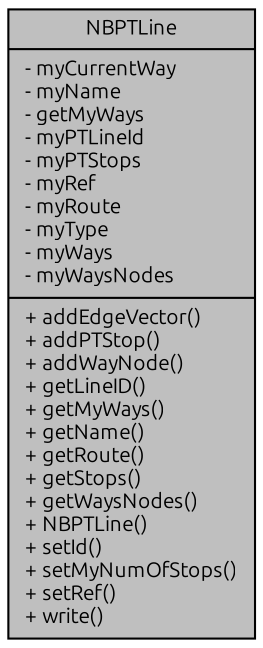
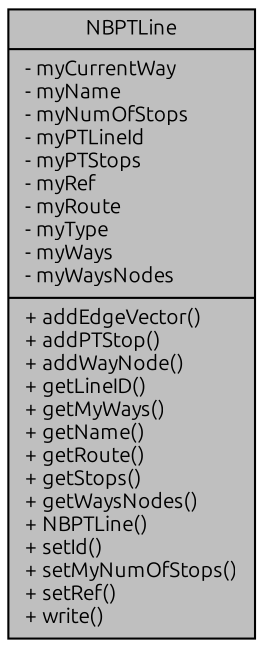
node "NBPTLine": text "- getMyWays" -> "- myNumOfStops"
